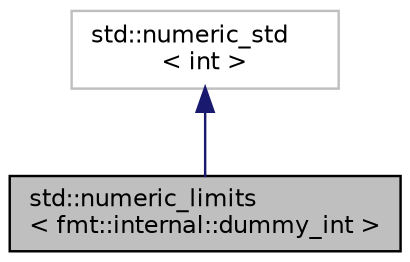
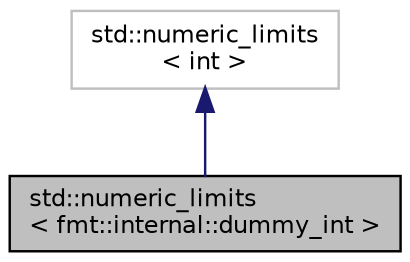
node "std::numeric_std < int >": label "std::numeric_std < int >" -> "std::numeric_limits < int >"
